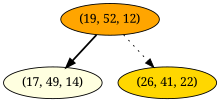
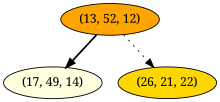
node "(19, 52, 12)": label "(19, 52, 12)" -> "(13, 52, 12)"
node "(26, 41, 22)": label "(26, 41, 22)" -> "(26, 21, 22)"
